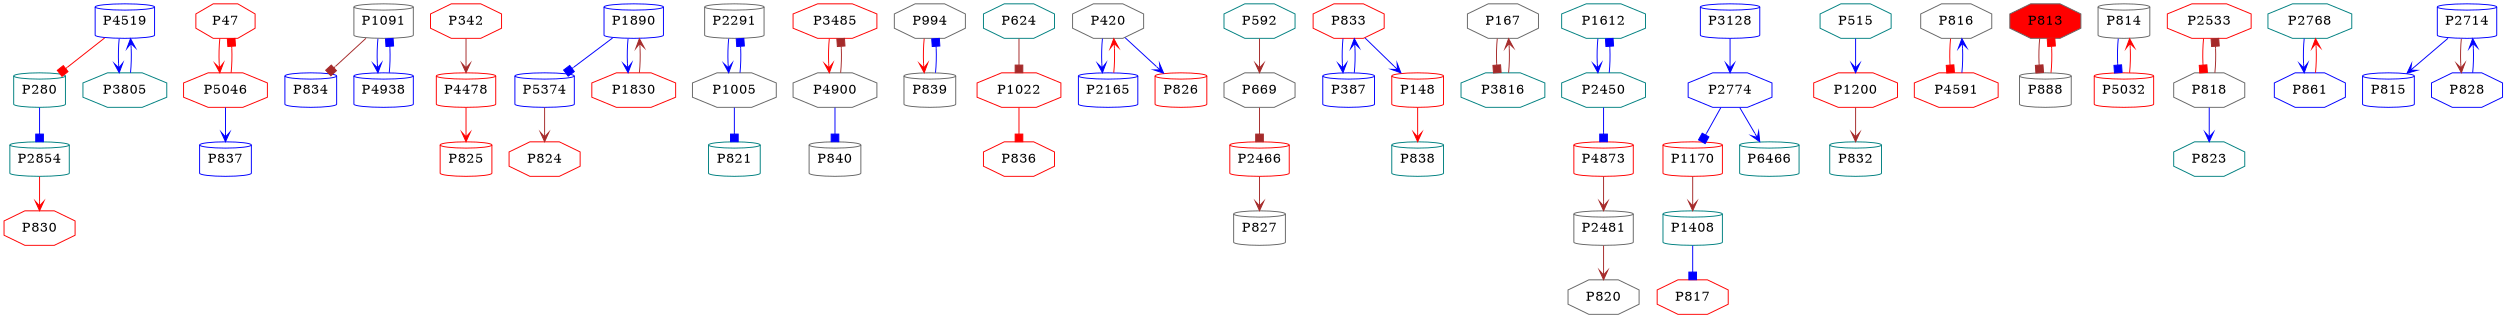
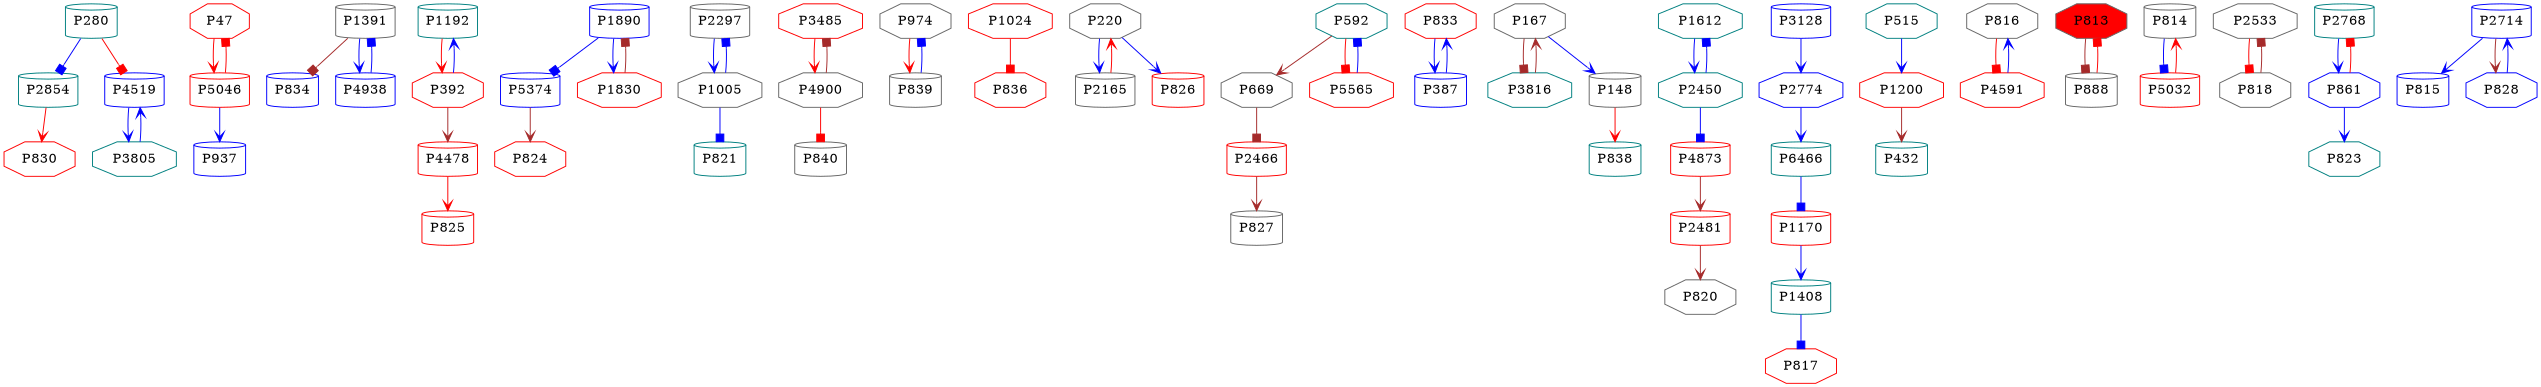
node "P1091": label "P1091" -> "P1391"
node "P1192": added
node "P342": label "P342" -> "P392"
node "P2291": label "P2291" -> "P2297"
node "P994": label "P994" -> "P974"
node "P624": removed
node "P420": label "P420" -> "P220"
node "P2533": color red -> gray40
node "P2768": shape octagon -> cylinder
edge "P833" -> "P148": now "P167" -> "P148"
edge "P4519" -> "P280": reversed
edge "P1830" -> "P1890": arrowhead vee -> box
edge "P861" -> "P2768": arrowhead vee -> box
node "P5046": shape octagon -> cylinder
node "P1022": label "P1022" -> "P1024"
node "P2165": color blue -> gray40
node "P5565": added
node "P148": color red -> gray40
edge "P4900" -> "P840": color blue -> red
edge "P2774" -> "P1170": now "P6466" -> "P1170"
edge "P818" -> "P823": now "P861" -> "P823"
node "P837": label "P837" -> "P937"
node "P832": label "P832" -> "P432"
edge "P1170" -> "P1408": color brown -> blue
node "P2481": color gray40 -> red
